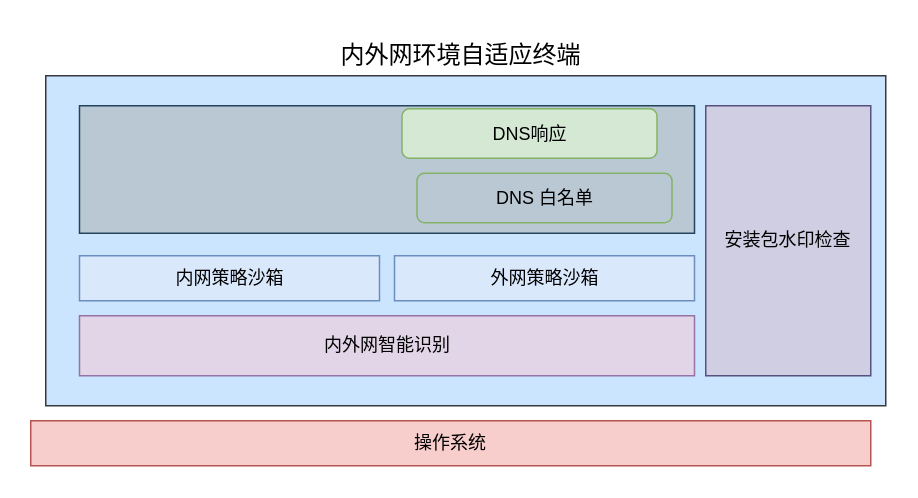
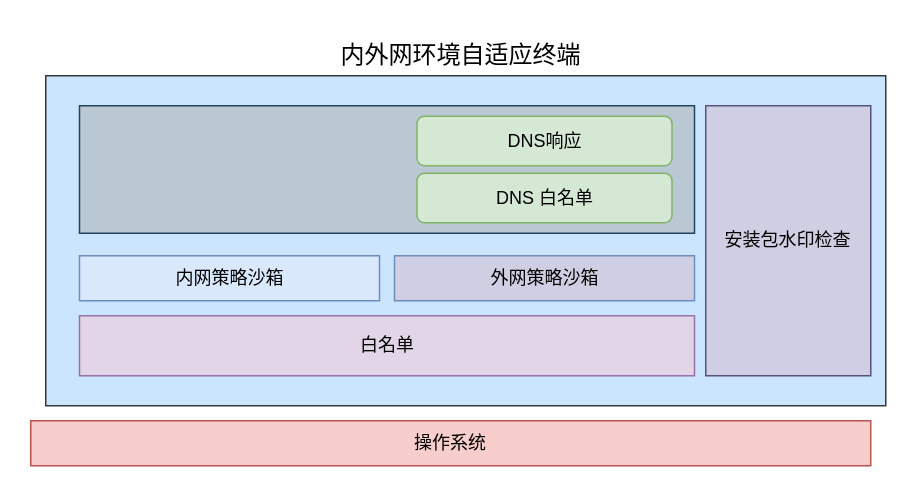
node "DNS响应": moved (530, 134) -> (545, 141)
node "DNS 白名单": fillcolor #bac8d3 -> #d5e8d4
node "外网策略沙箱": fillcolor #dae8fc -> #d0cee2
node "内外网智能识别": label "内外网智能识别" -> "白名单"
